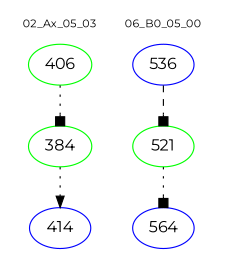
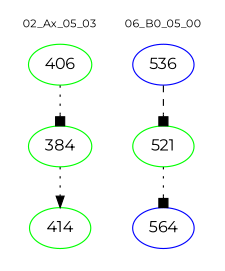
node "414": color blue -> green
